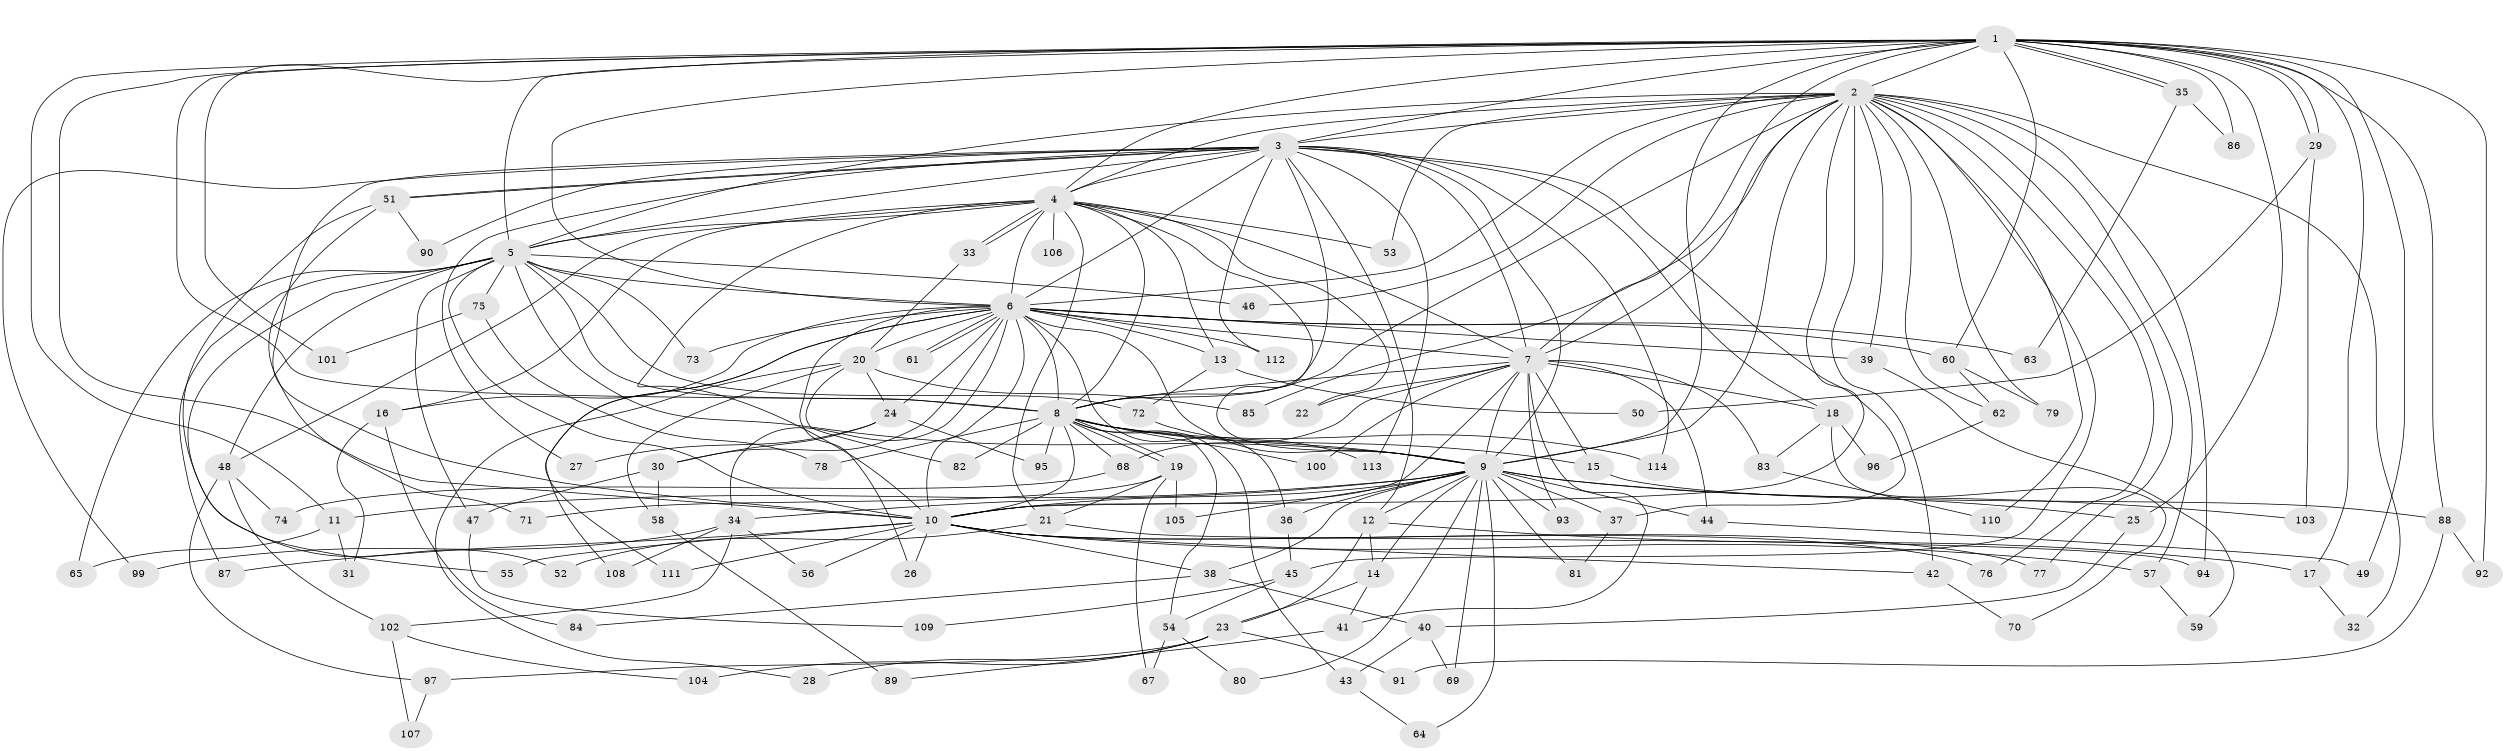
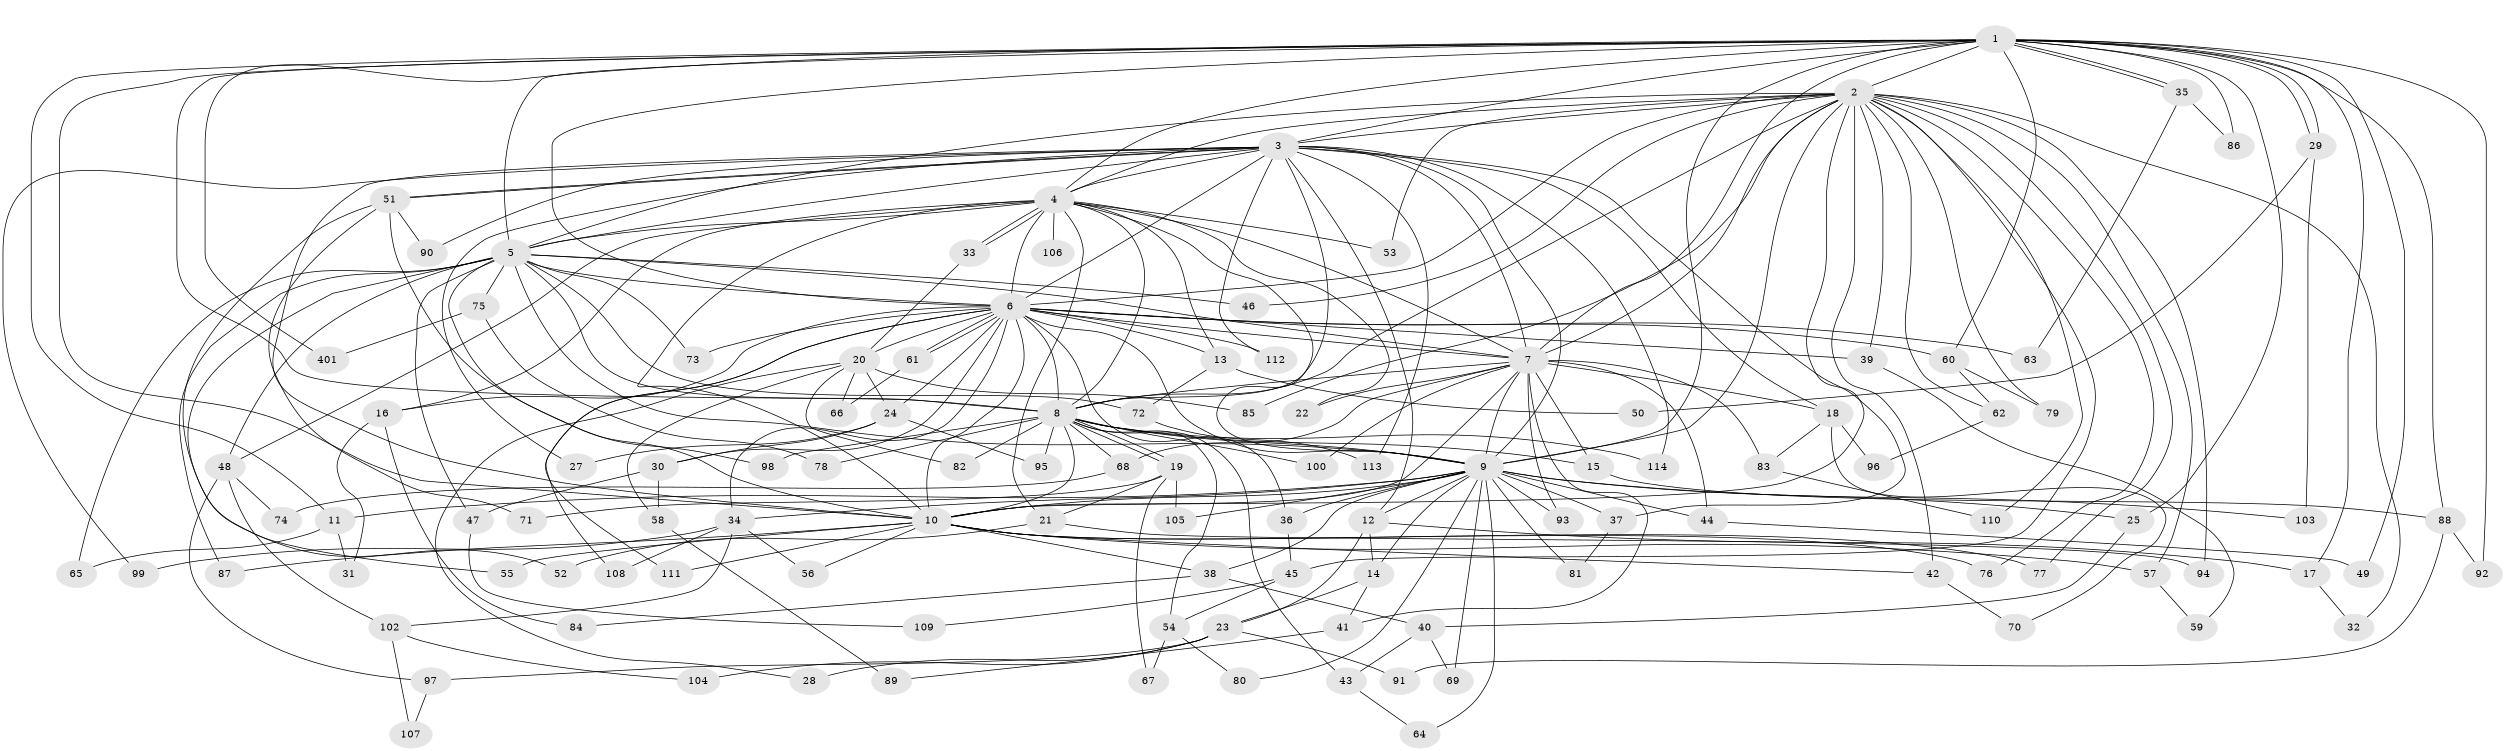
edge "5" -- "7": added
node "101": label "101" -> "401"
node "66": added
node "98": added
node "26": removed
